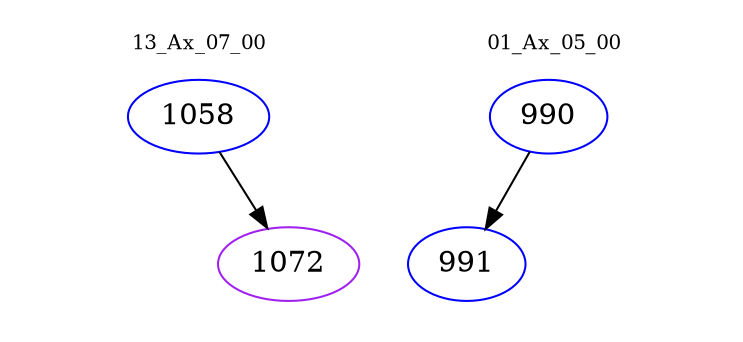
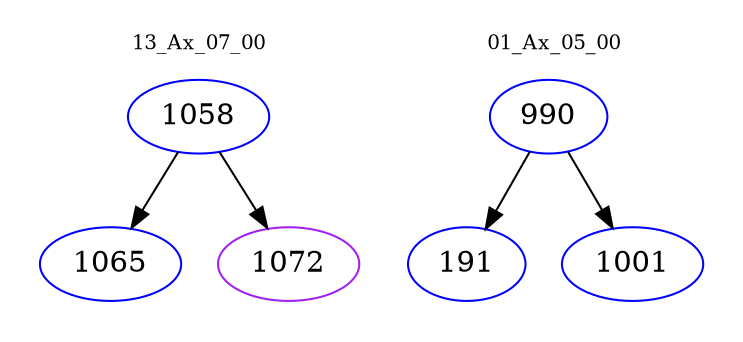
node "1065": added
node "991": label "991" -> "191"
node "1001": added
